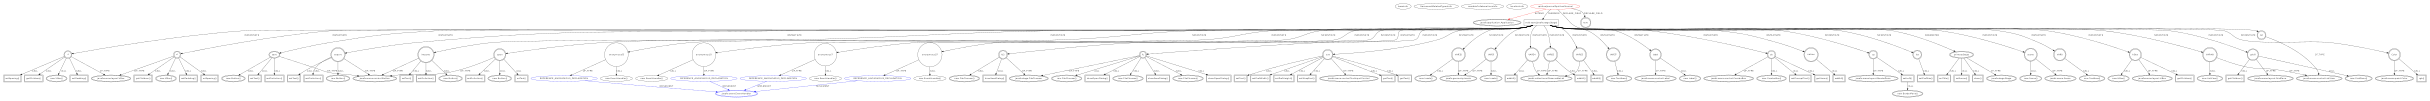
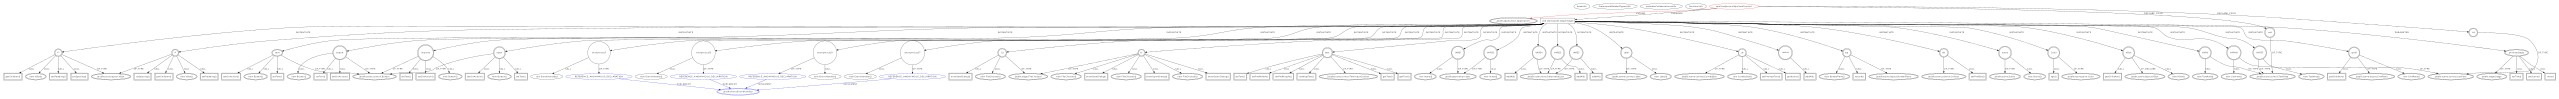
edge "hBox" -> "javafx.scene.layout.HBox": label "OF_TYPE" -> "OF_DECLARE"
node "javafx.scene.control.Control": added
node "javafx.scene.control.TextArea": added
edge "setLeft()" -> "new BorderPane()": now "bp" -> "new BorderPane()"
